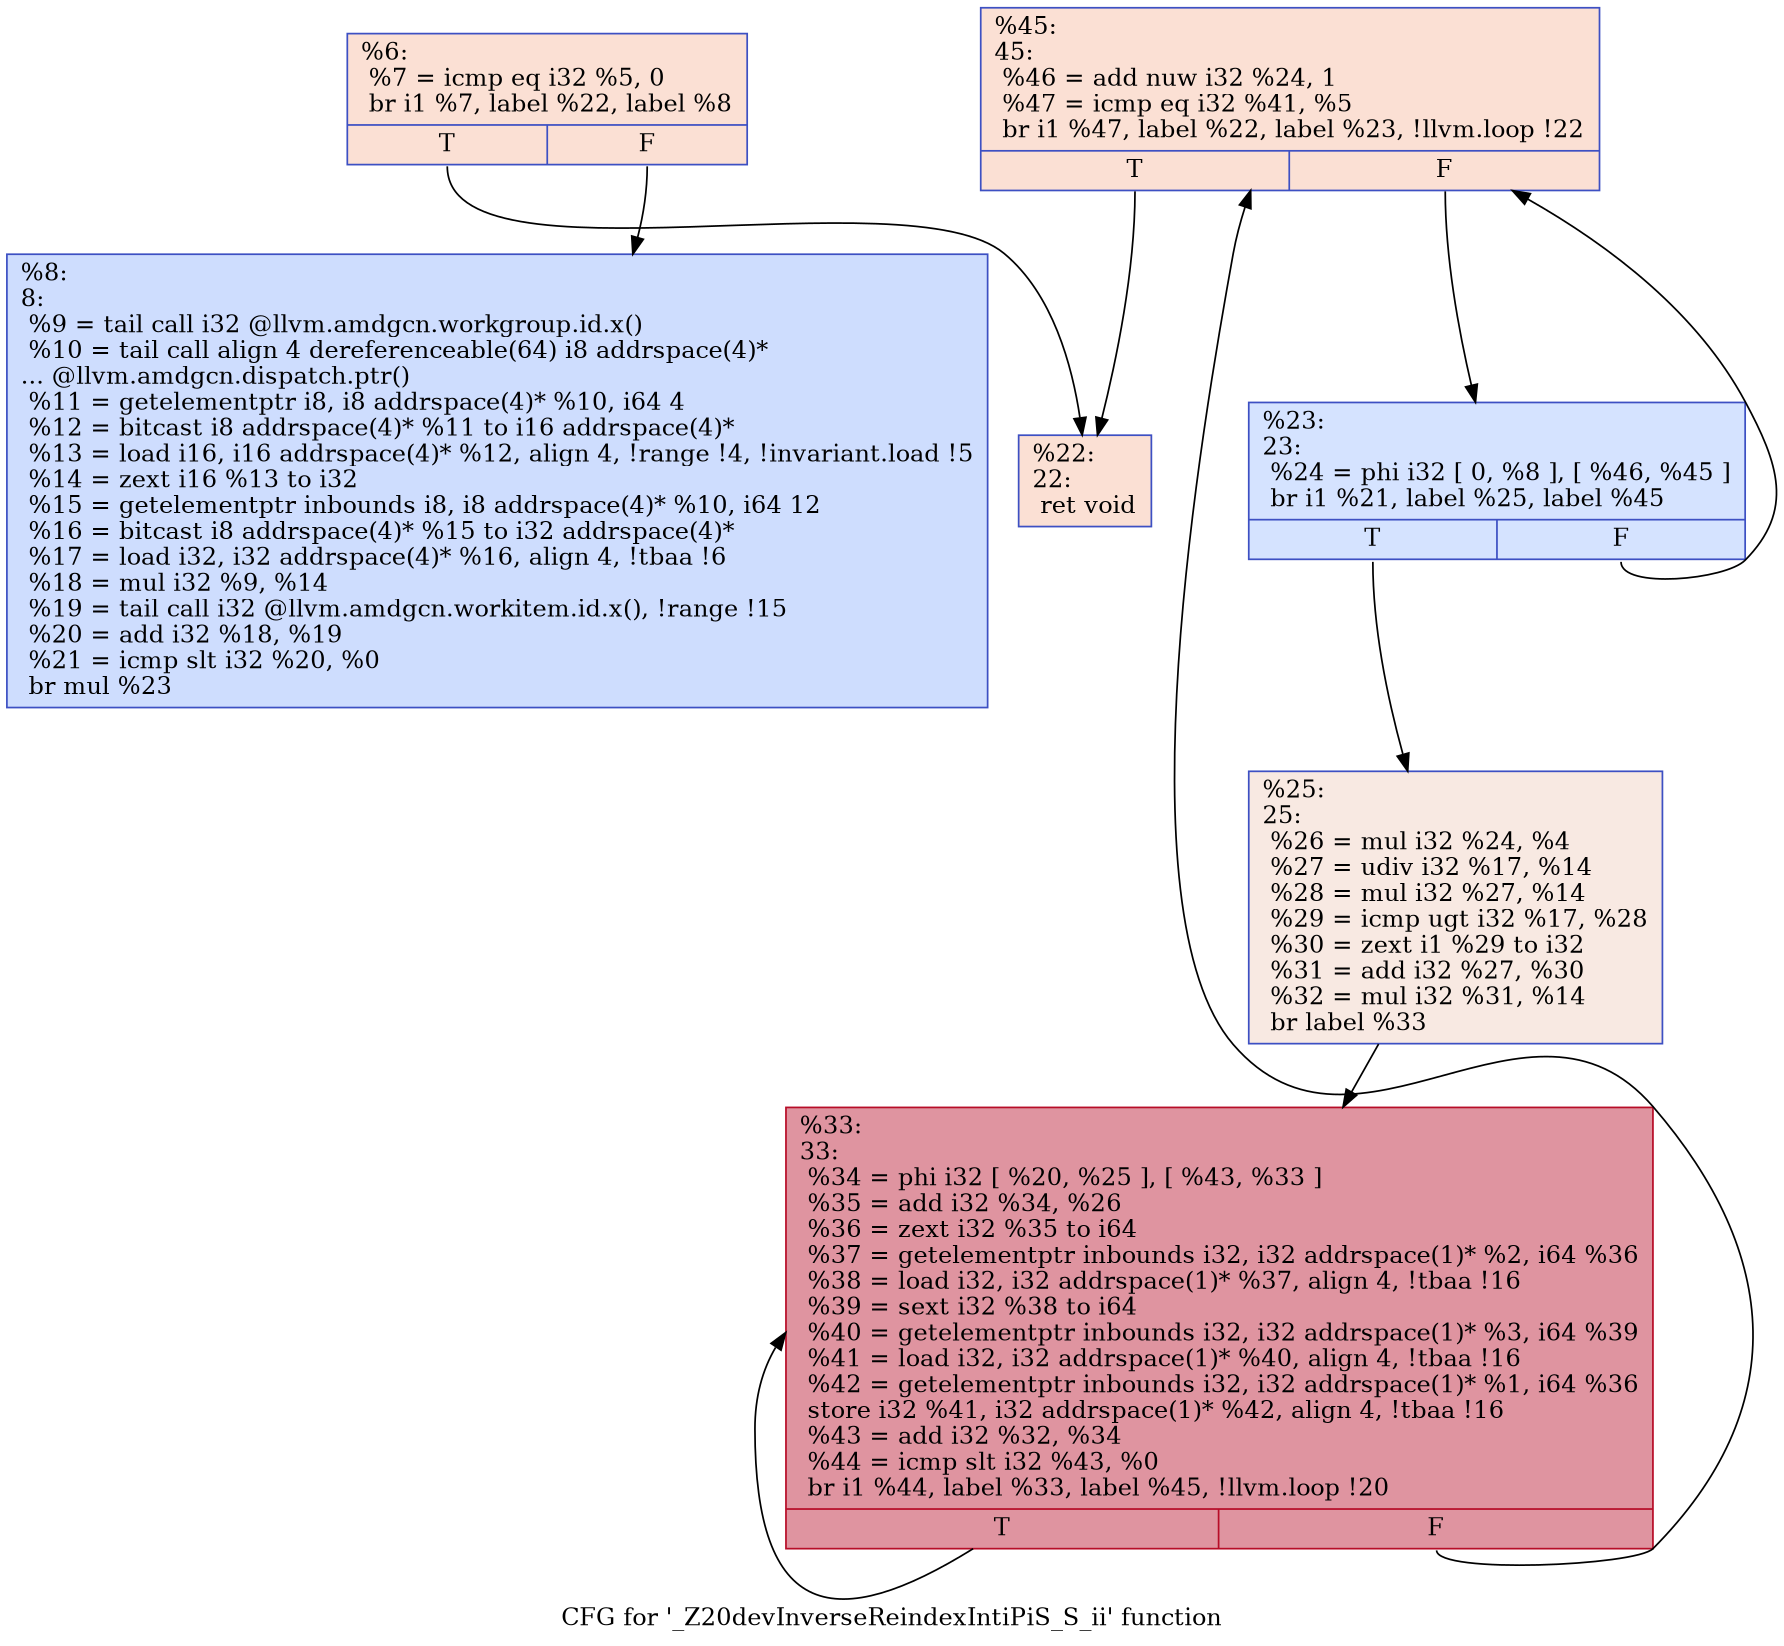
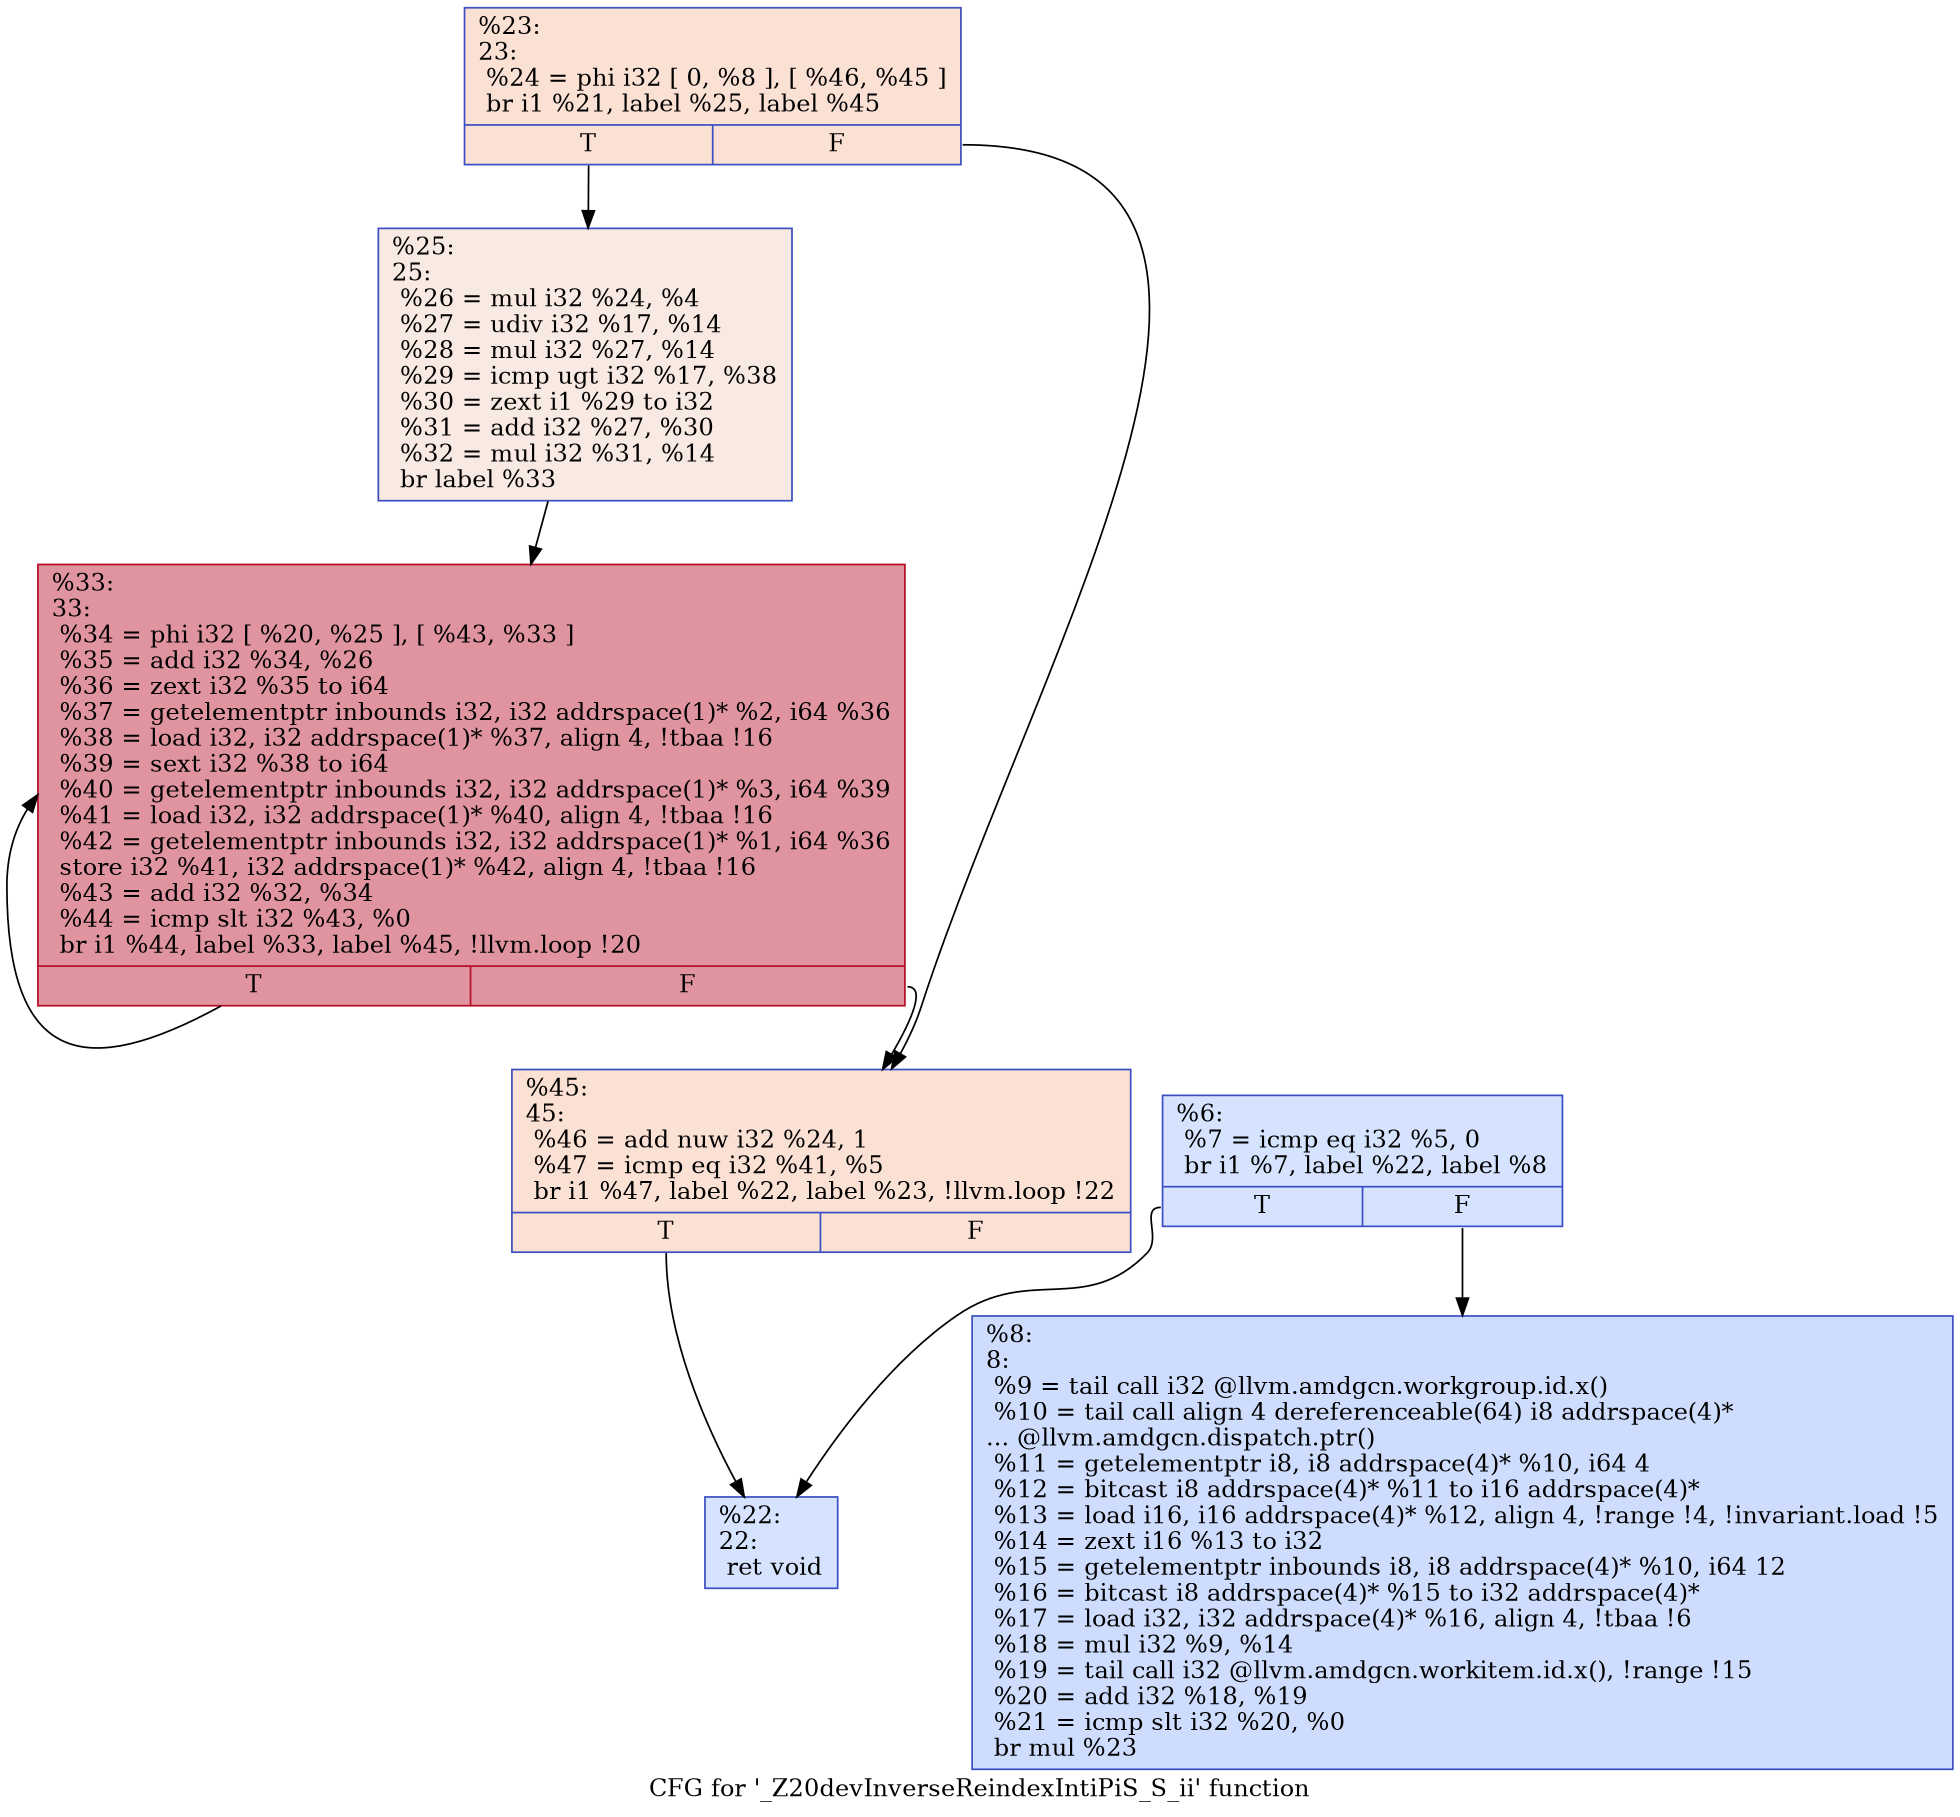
node "%6:": fillcolor #f7b99e70 -> #a1c0ff70
edge "%45:" -> "%23:": removed
node "%22:": fillcolor #f7b99e70 -> #a1c0ff70
node "%23:": fillcolor #a1c0ff70 -> #f7b99e70
node "%25:": text "%29 = icmp ugt i32 %17, %28" -> "%29 = icmp ugt i32 %17, %38"
